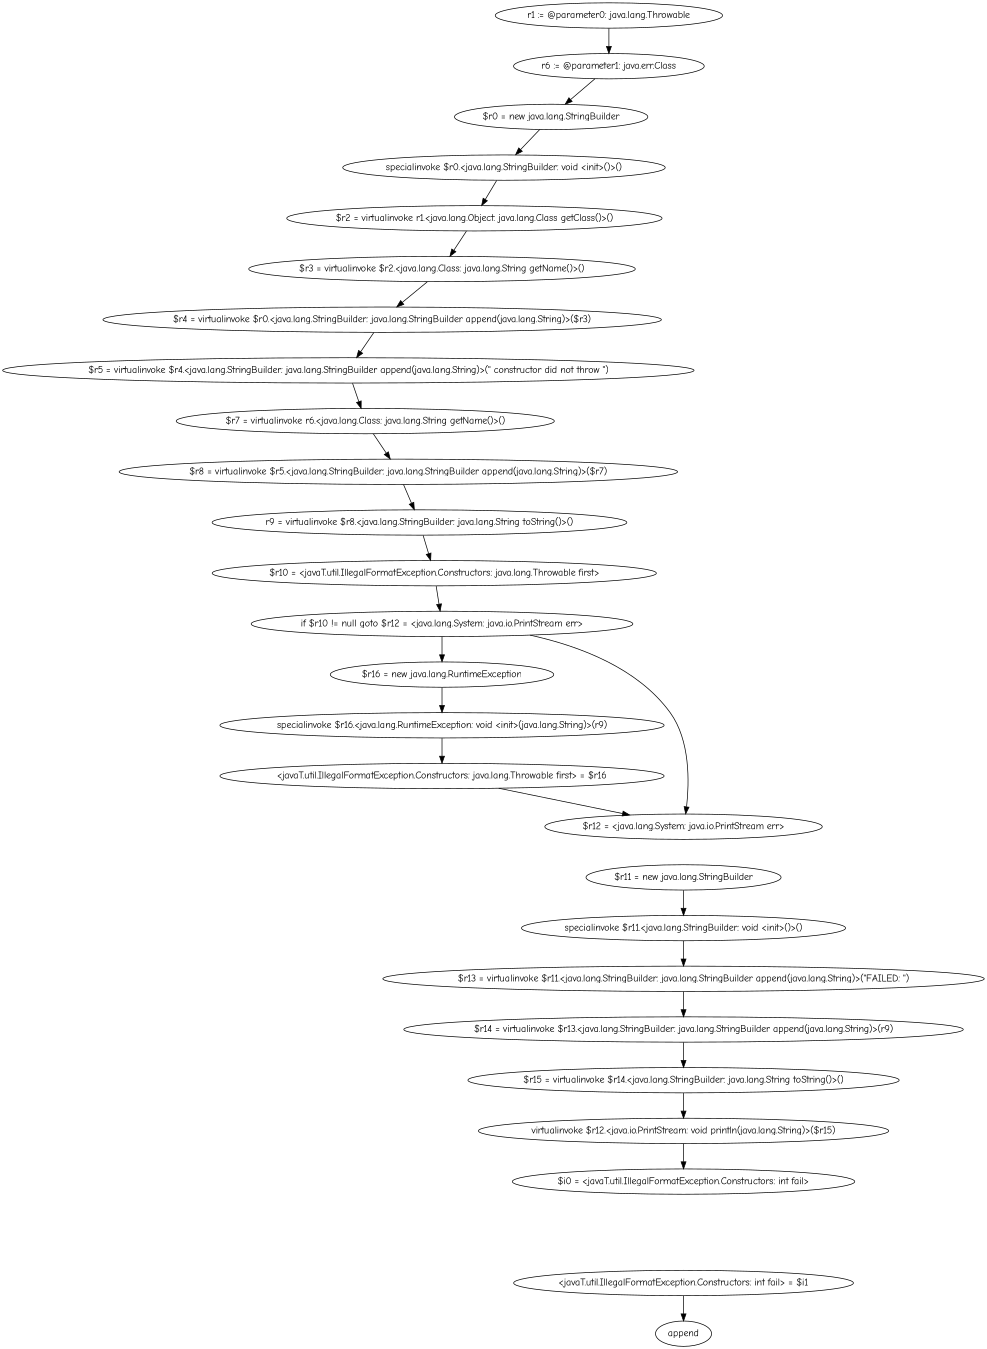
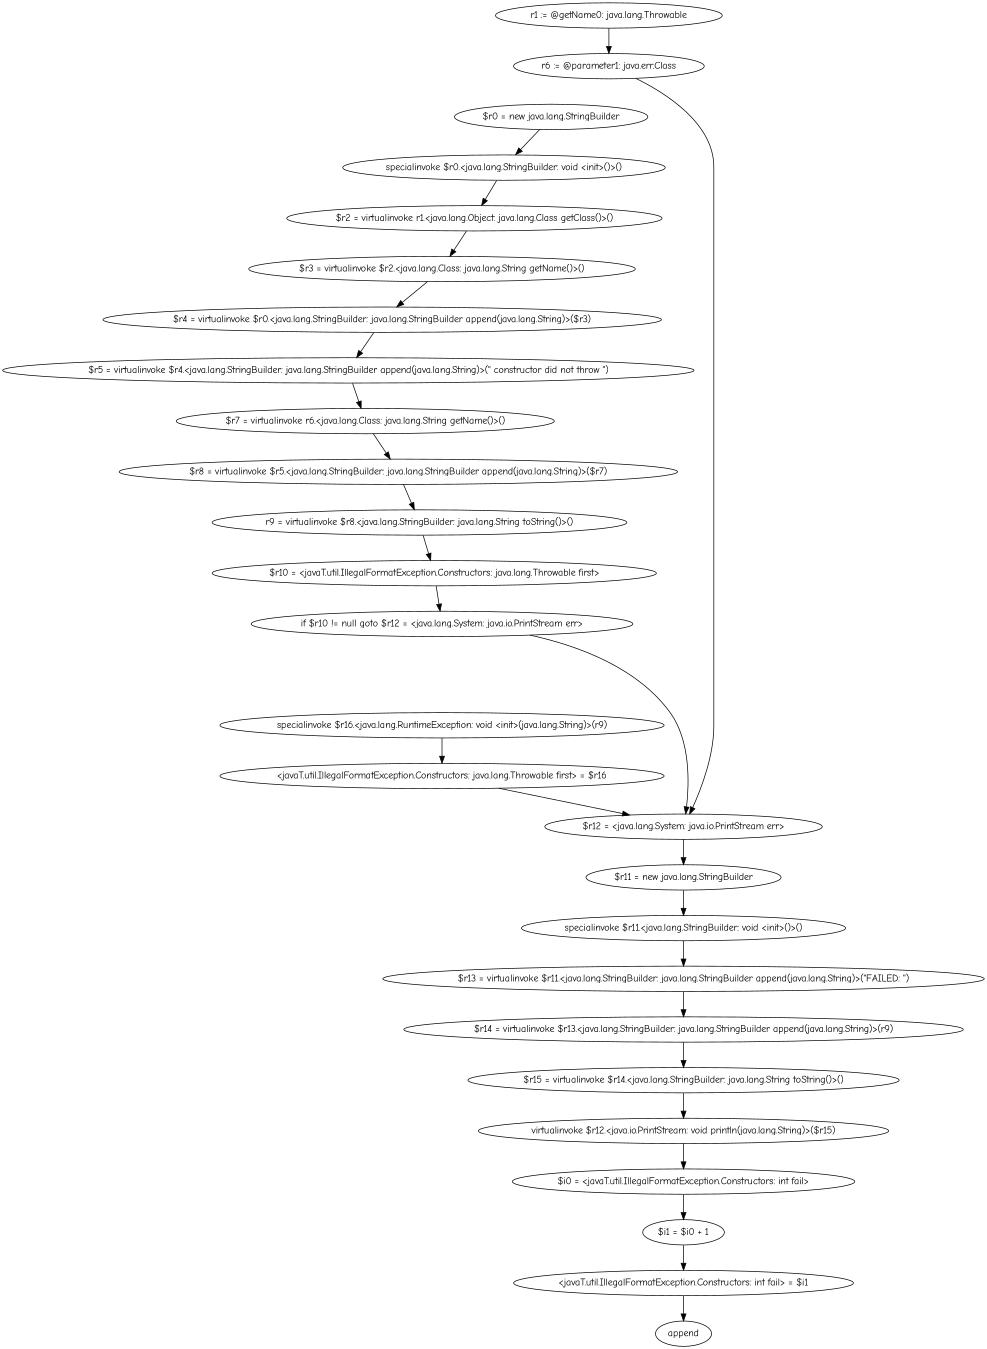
node "r1 := @parameter0: java.lang.Throwable": label "r1 := @parameter0: java.lang.Throwable" -> "r1 := @getName0: java.lang.Throwable"
edge "r6 := @parameter1: java.err.Class" -> "$r0 = new java.lang.StringBuilder": now "r6 := @parameter1: java.err.Class" -> "$r12 = <java.lang.System: java.io.PrintStream err>"
node "$r16 = new java.lang.RuntimeException": removed
edge "$r12 = <java.lang.System: java.io.PrintStream err>" -> "$r11 = new java.lang.StringBuilder": added
node "$i1 = $i0 + 1": added
